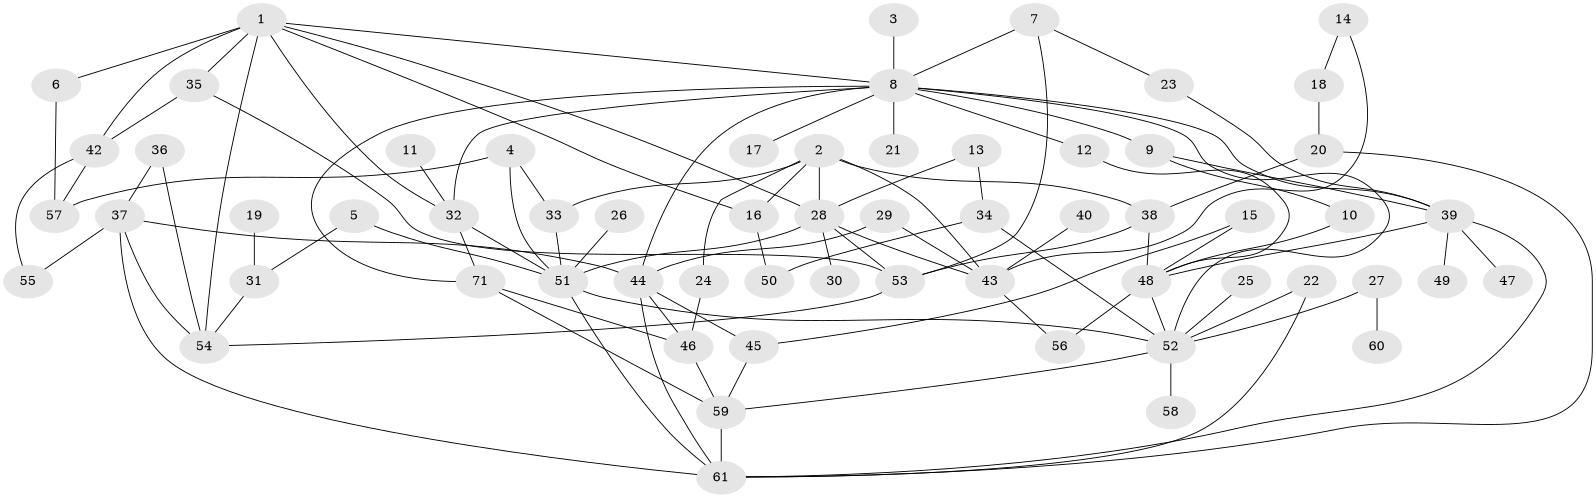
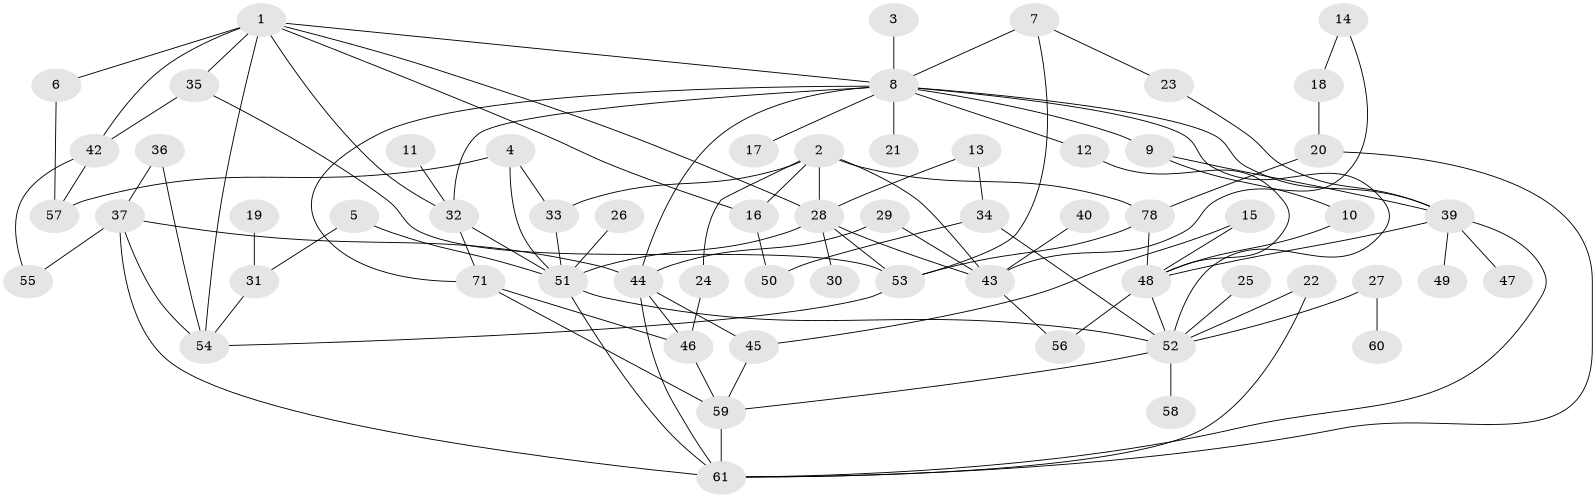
node "38": label "38" -> "78"
